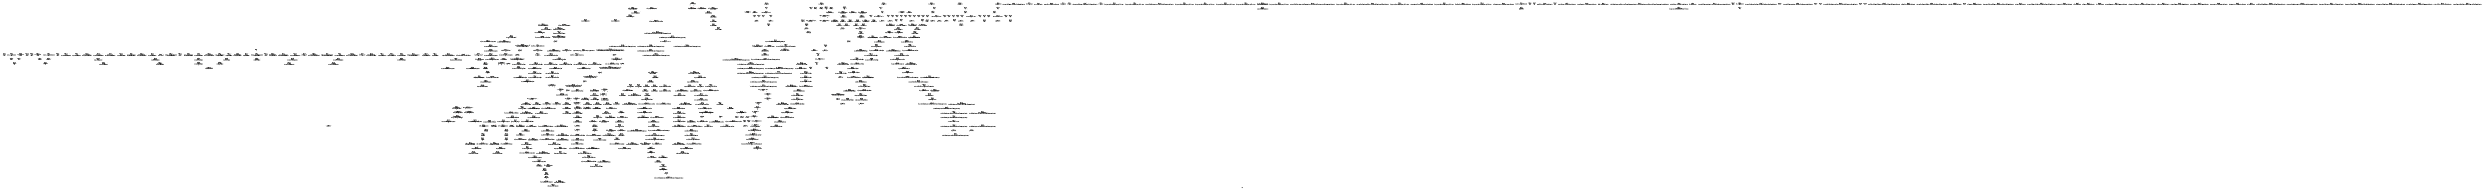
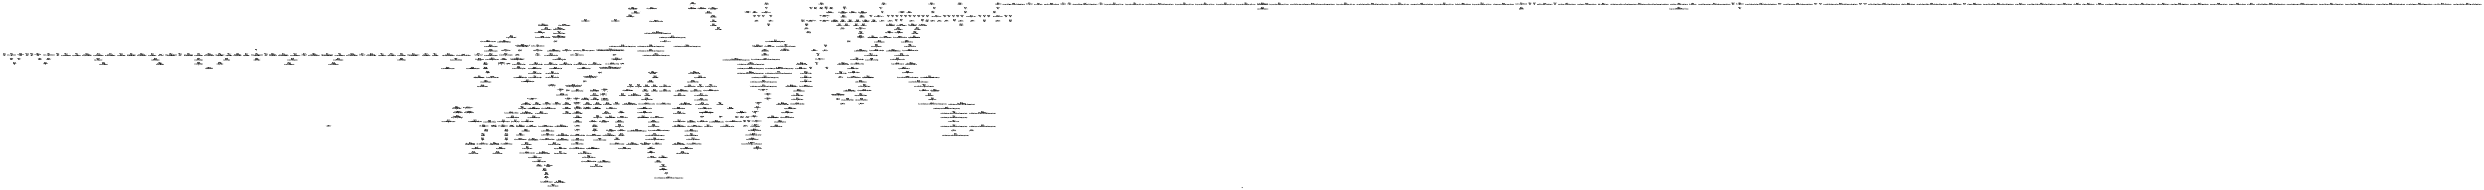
node "NodeID: 285": removed
